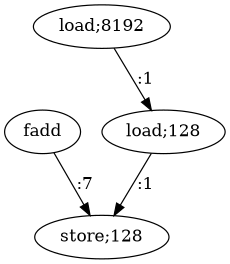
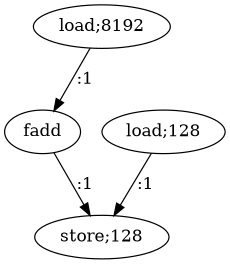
edge "load;8192" -> "load;128": now "load;8192" -> "fadd"
edge "fadd" -> "store;128": label ":7" -> ":1"
